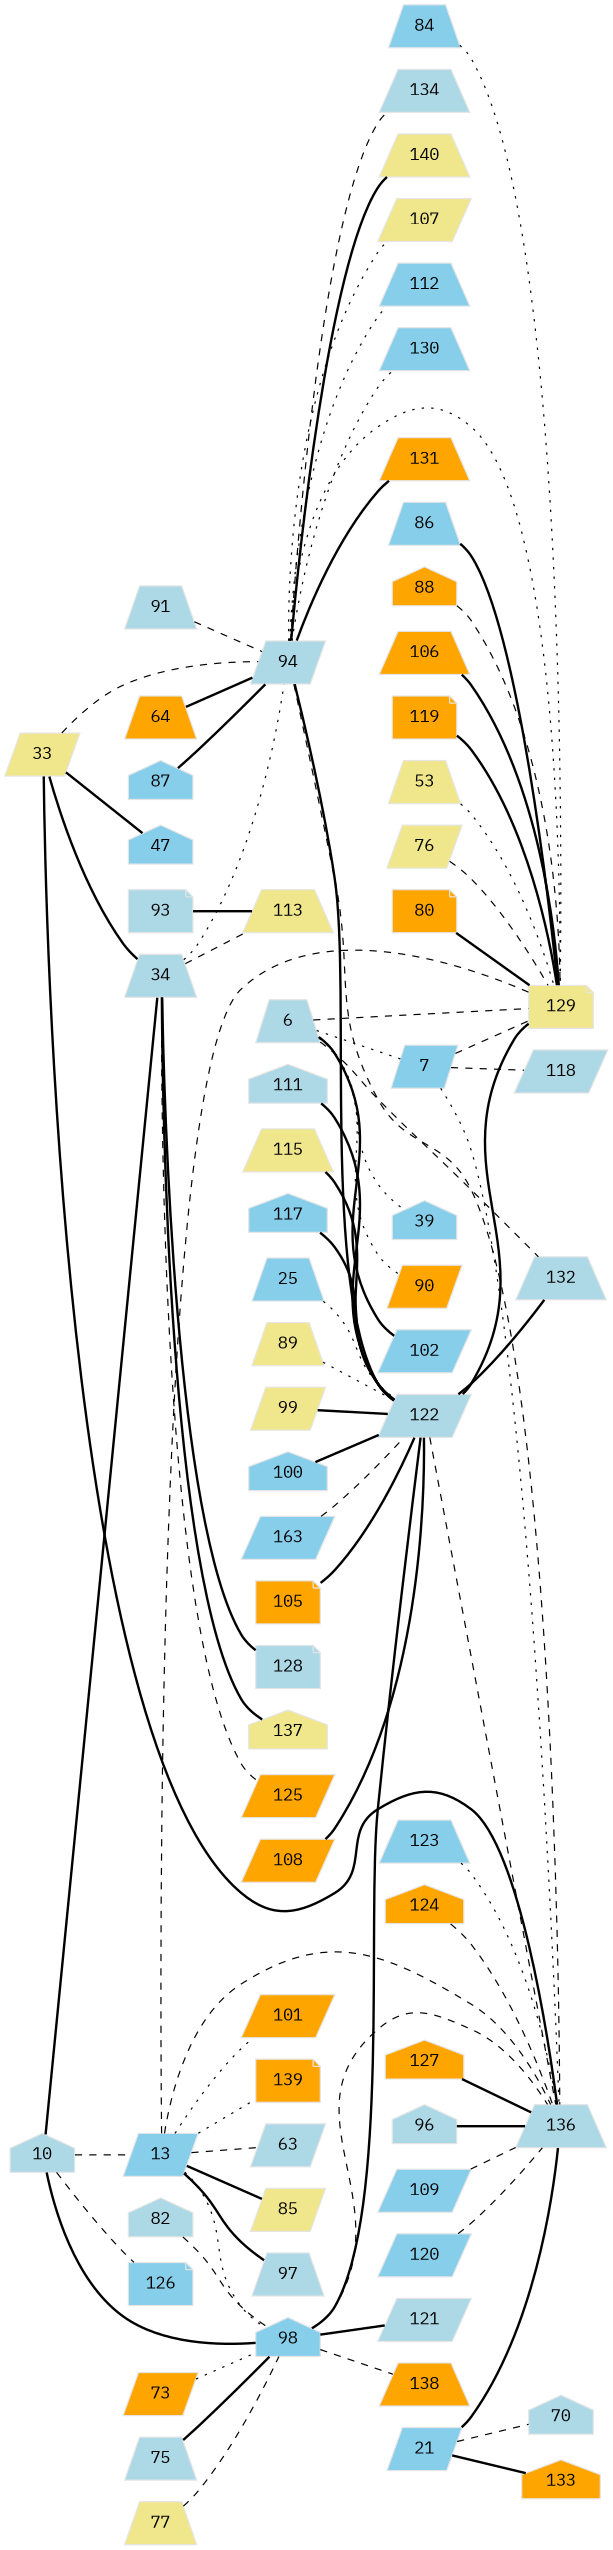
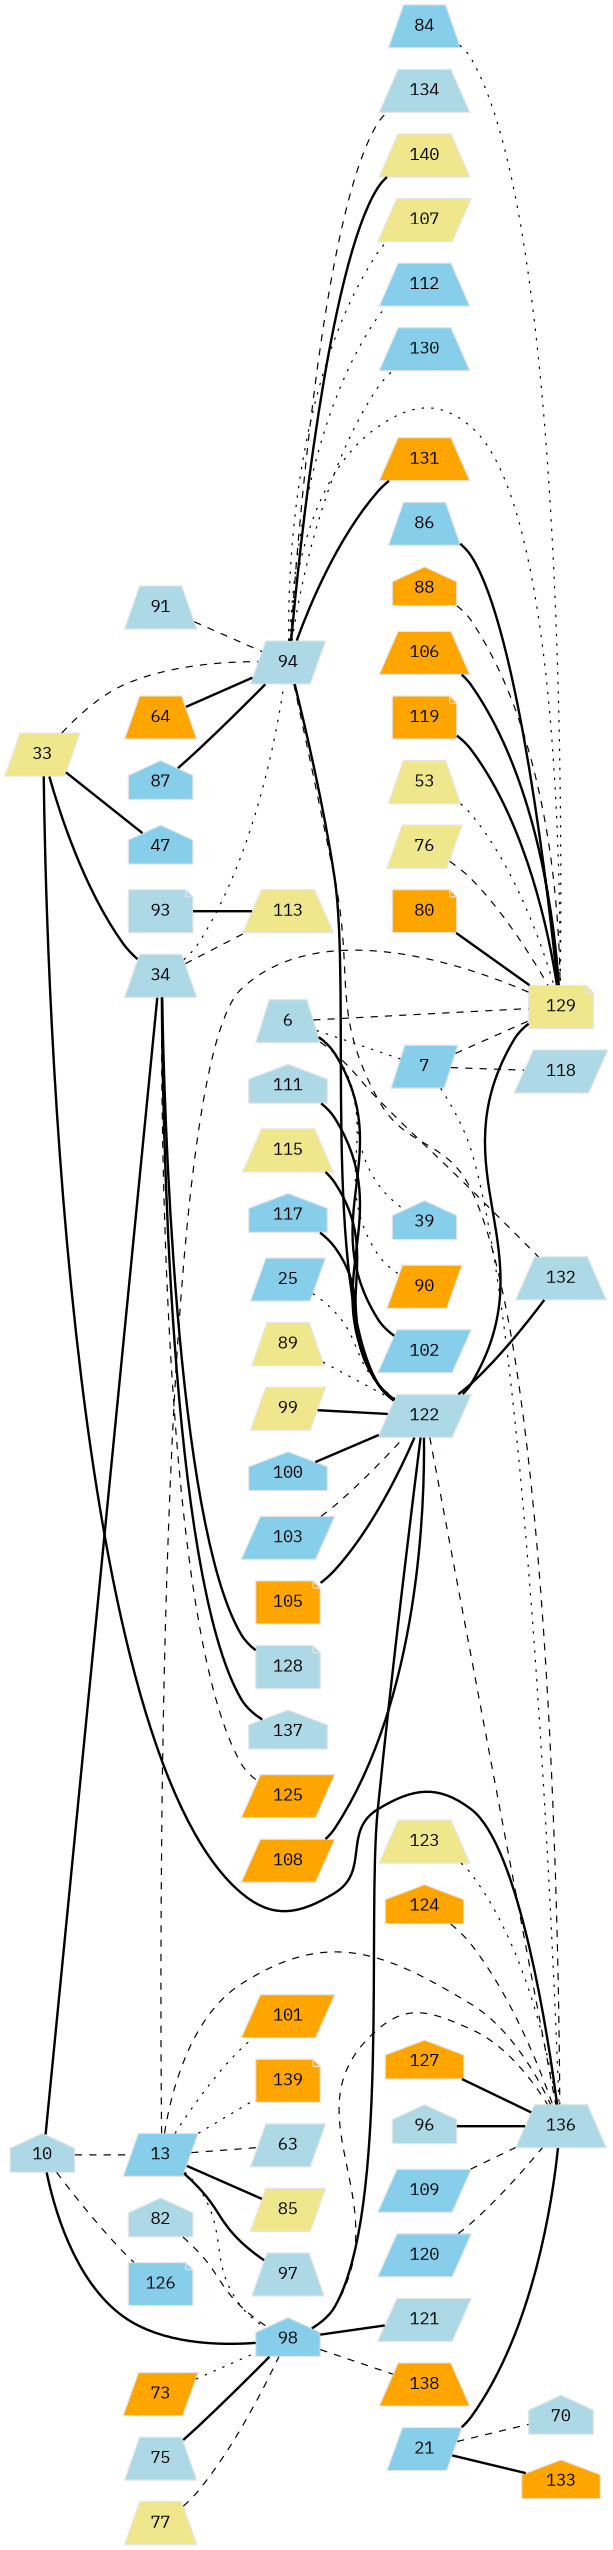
node "25": shape trapezium -> parallelogram
node "163": label "163" -> "103"
node "137": fillcolor khaki -> lightblue
node "123": fillcolor skyblue -> khaki
